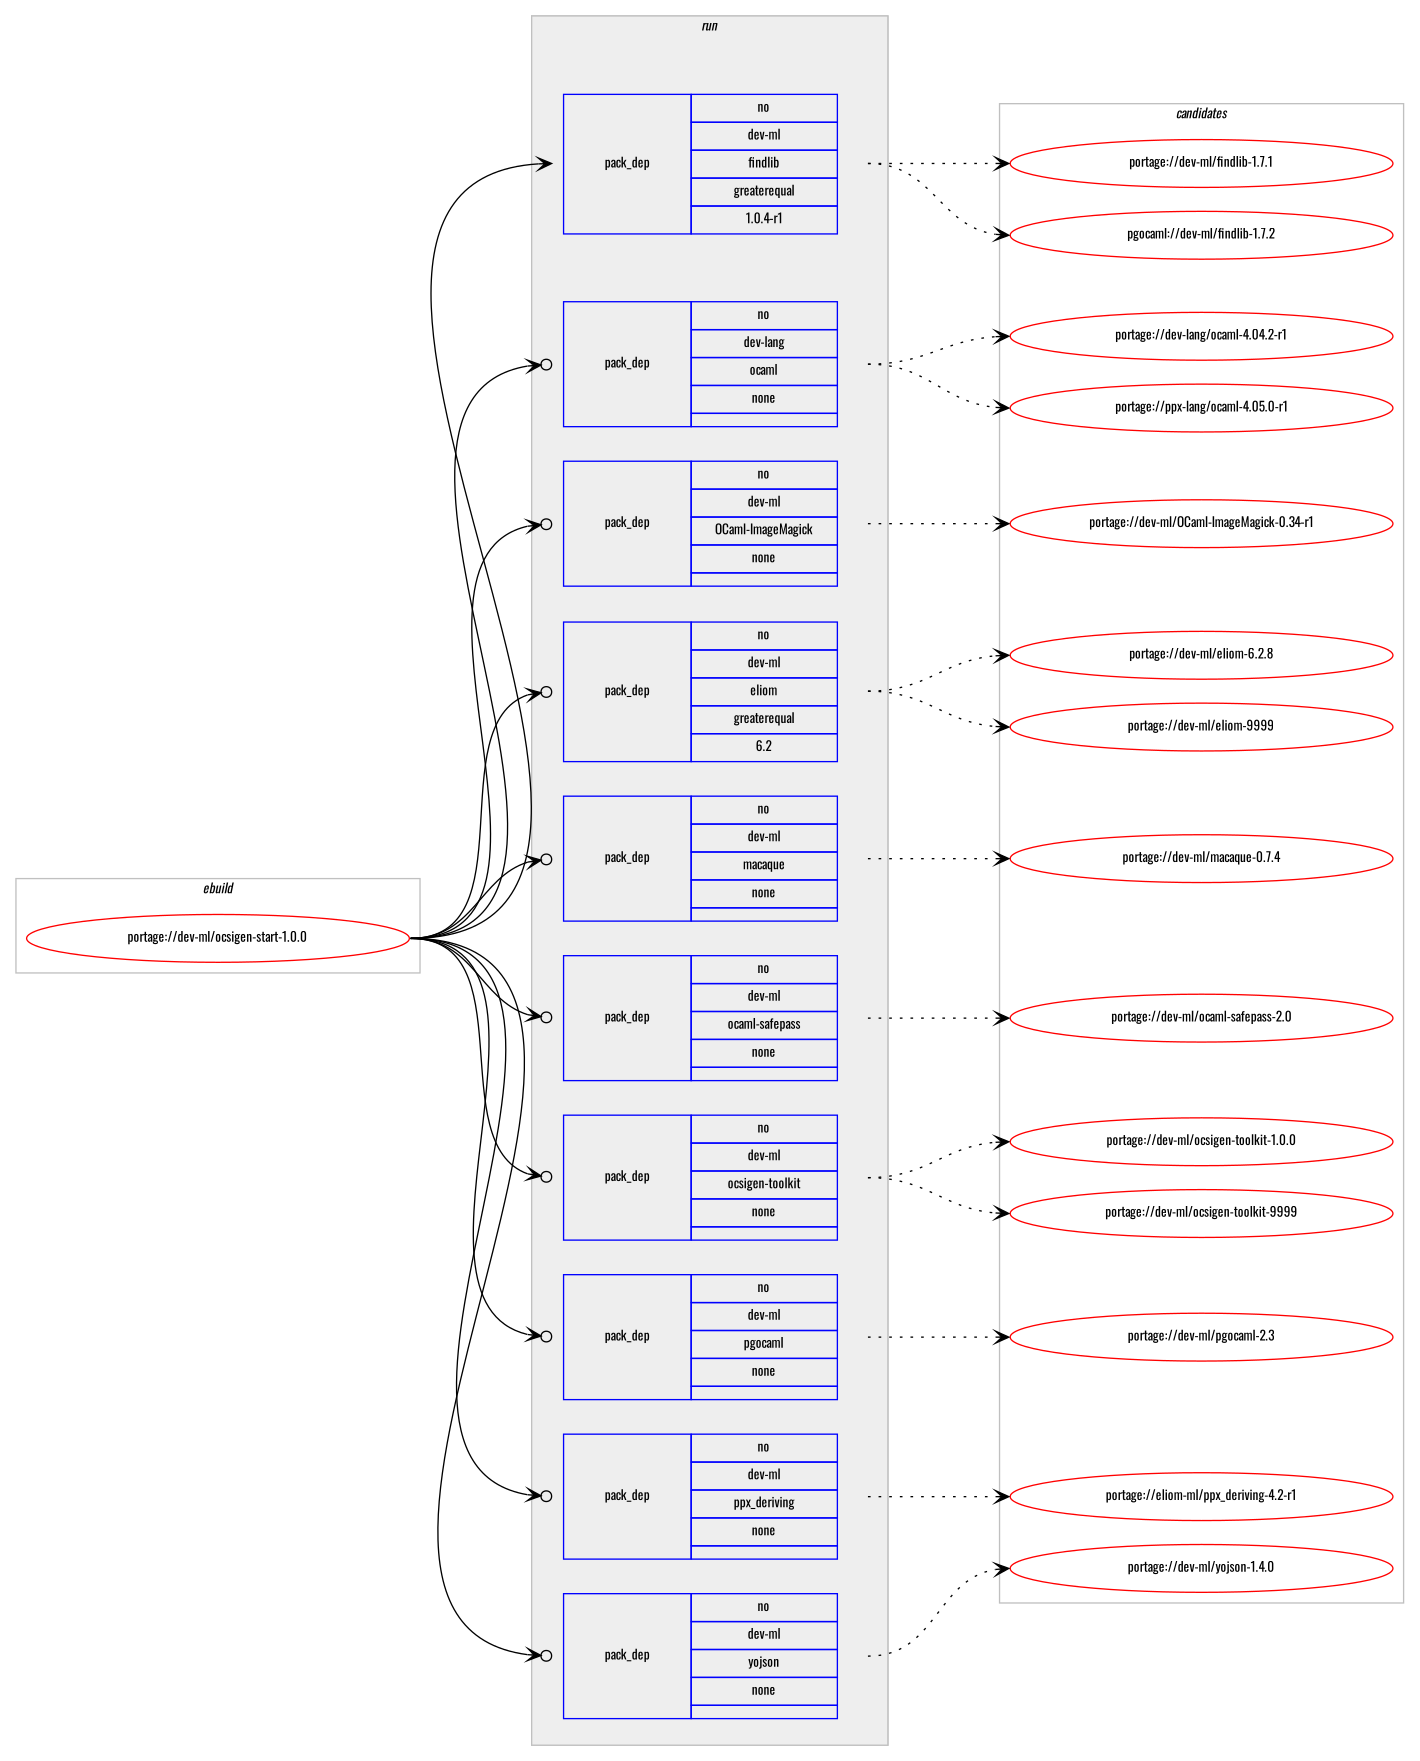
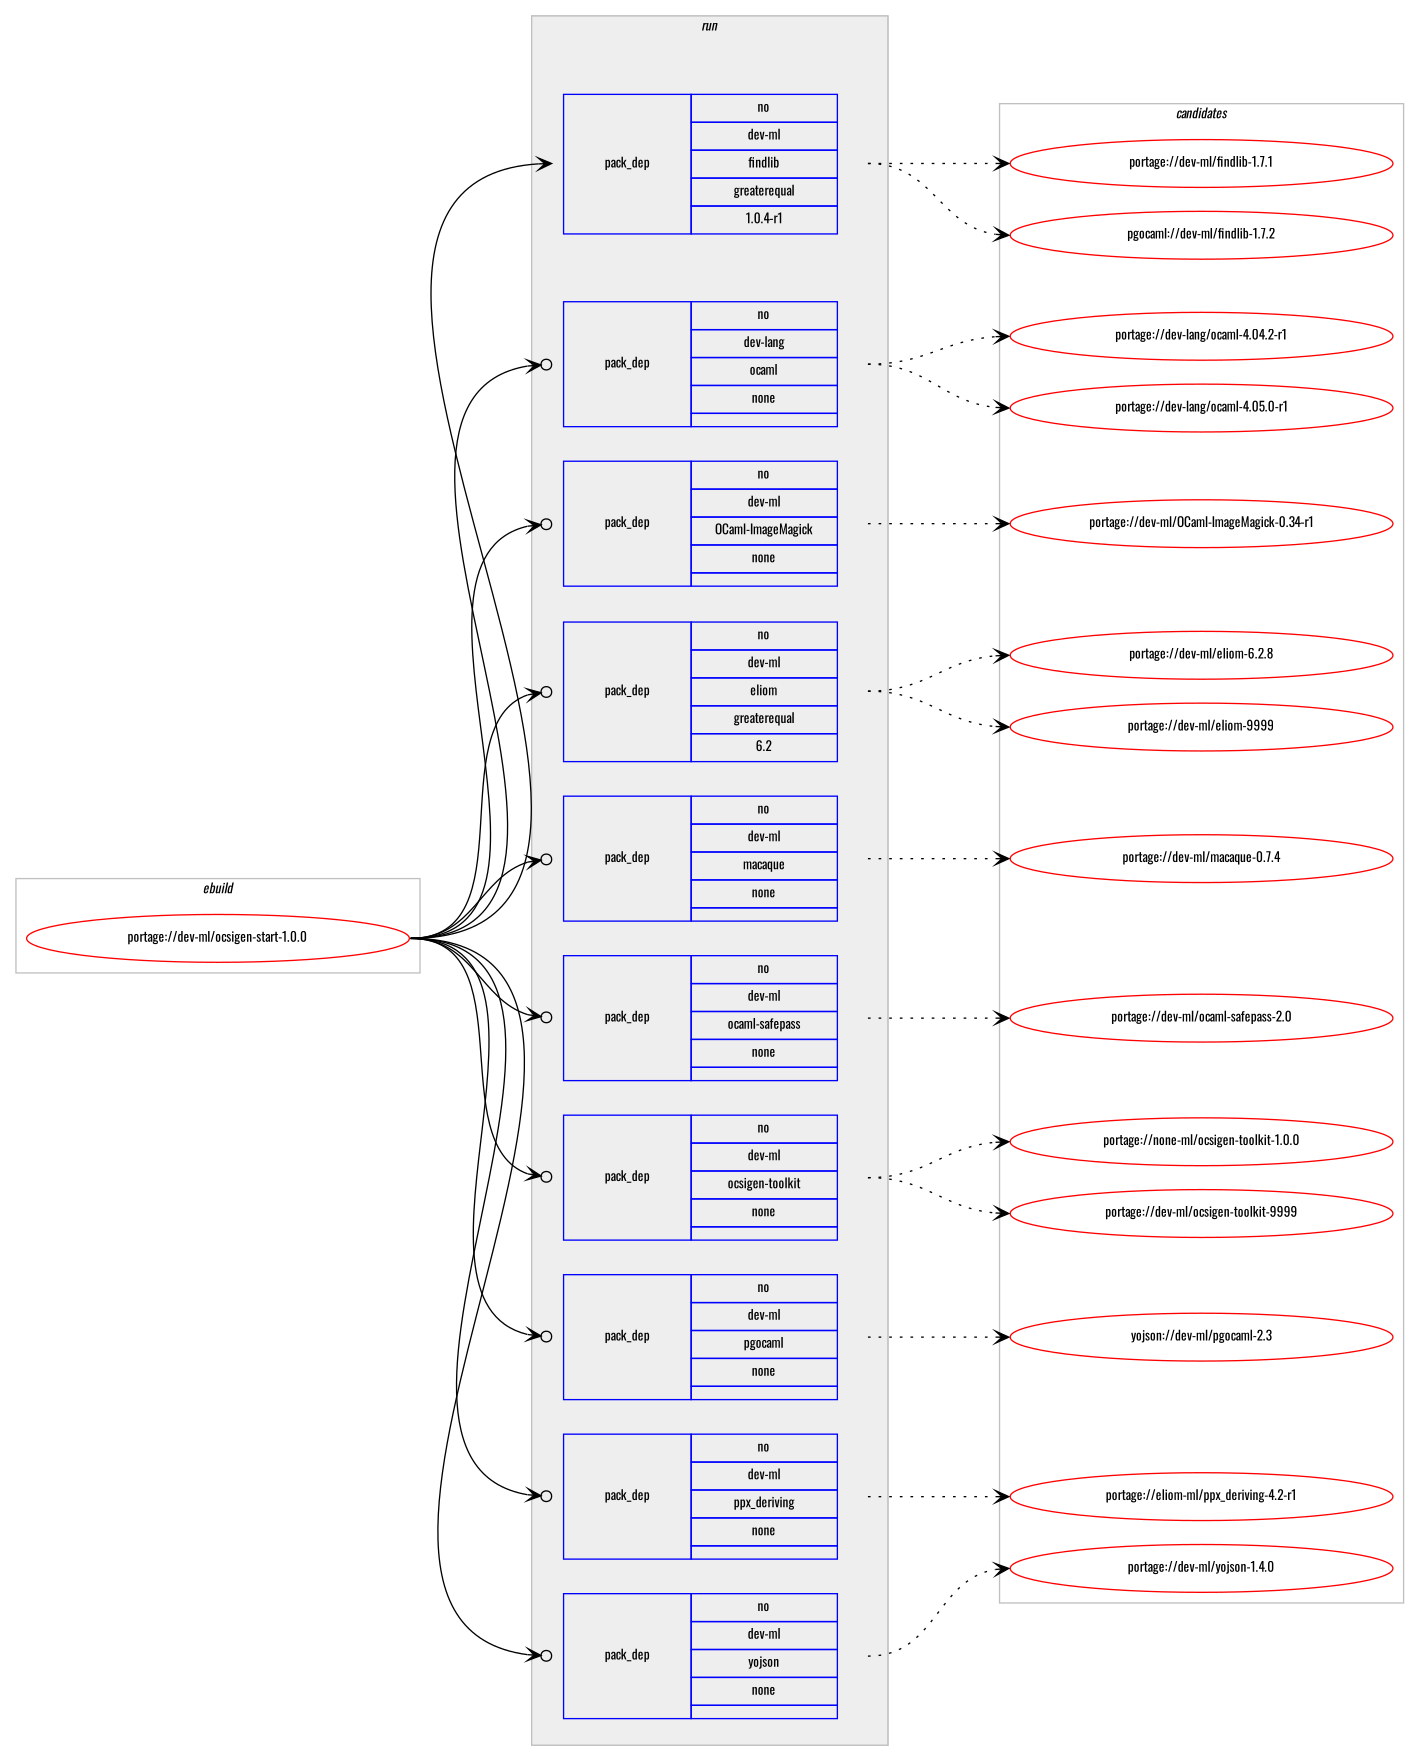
node "portage://ppx-lang/ocaml-4.05.0-r1": label "portage://ppx-lang/ocaml-4.05.0-r1" -> "portage://dev-lang/ocaml-4.05.0-r1"
node "portage://dev-ml/ocsigen-toolkit-1.0.0": label "portage://dev-ml/ocsigen-toolkit-1.0.0" -> "portage://none-ml/ocsigen-toolkit-1.0.0"
node "portage://dev-ml/pgocaml-2.3": label "portage://dev-ml/pgocaml-2.3" -> "yojson://dev-ml/pgocaml-2.3"
